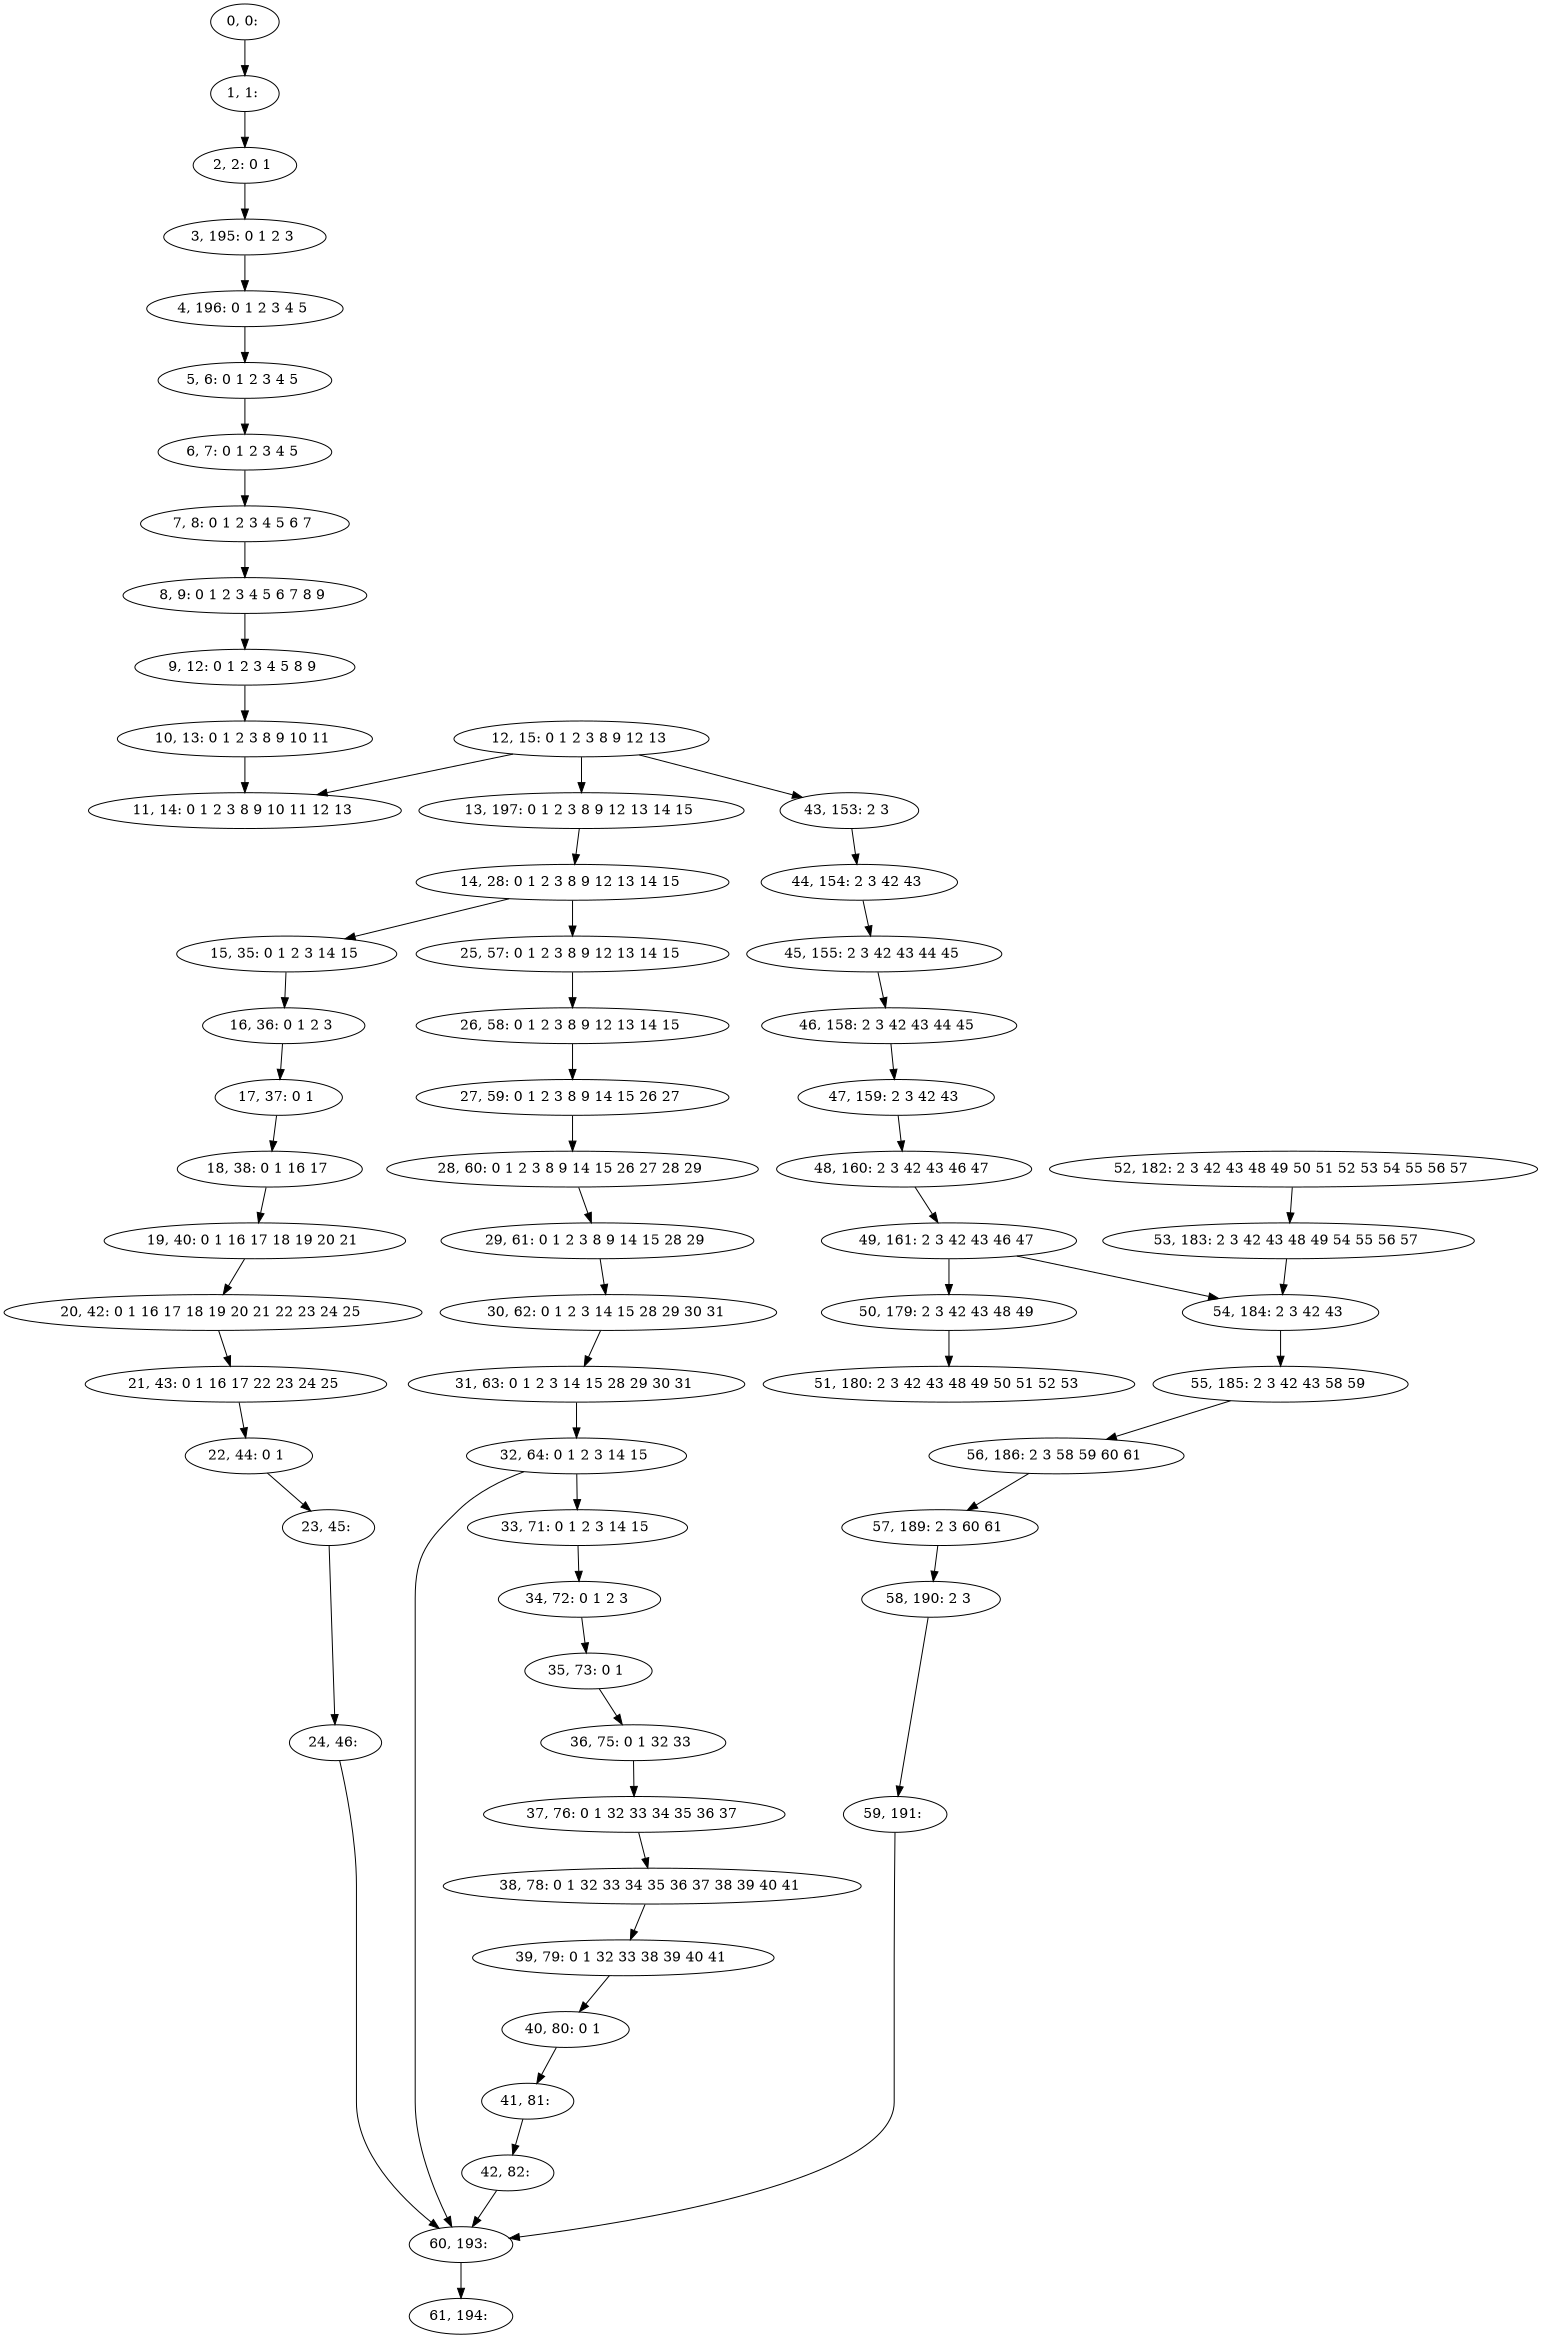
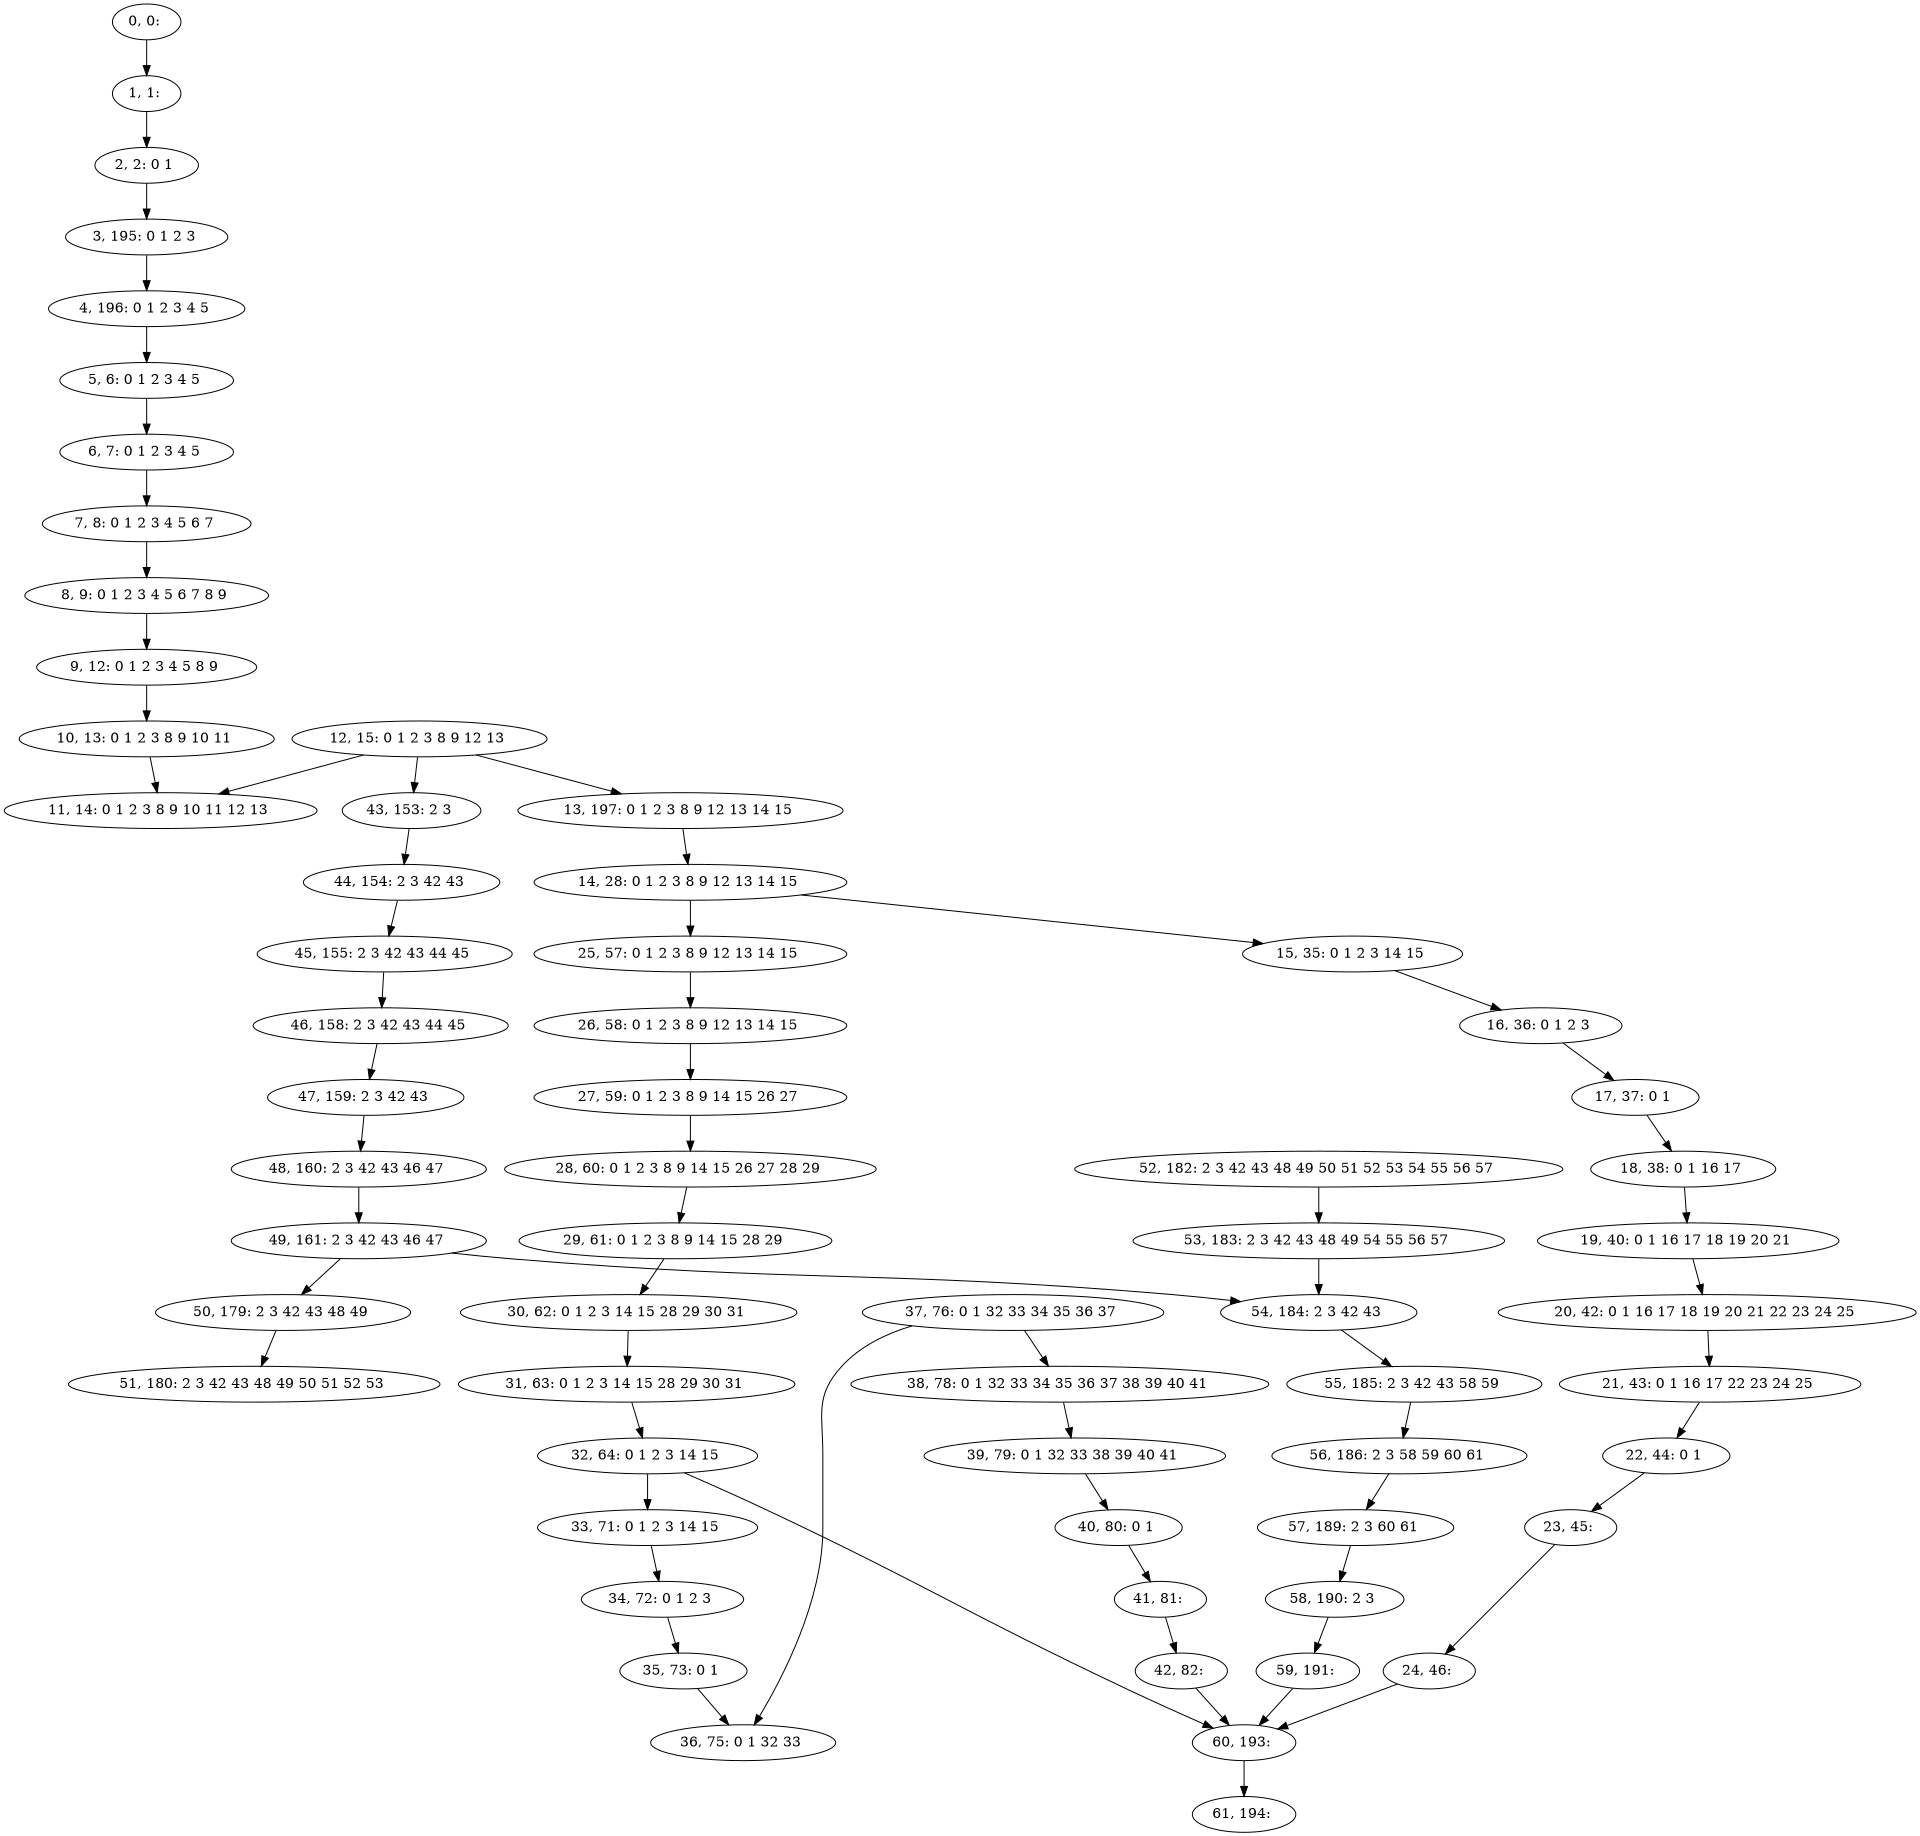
edge "36, 75: 0 1 32 33" -> "37, 76: 0 1 32 33 34 35 36 37": reversed
